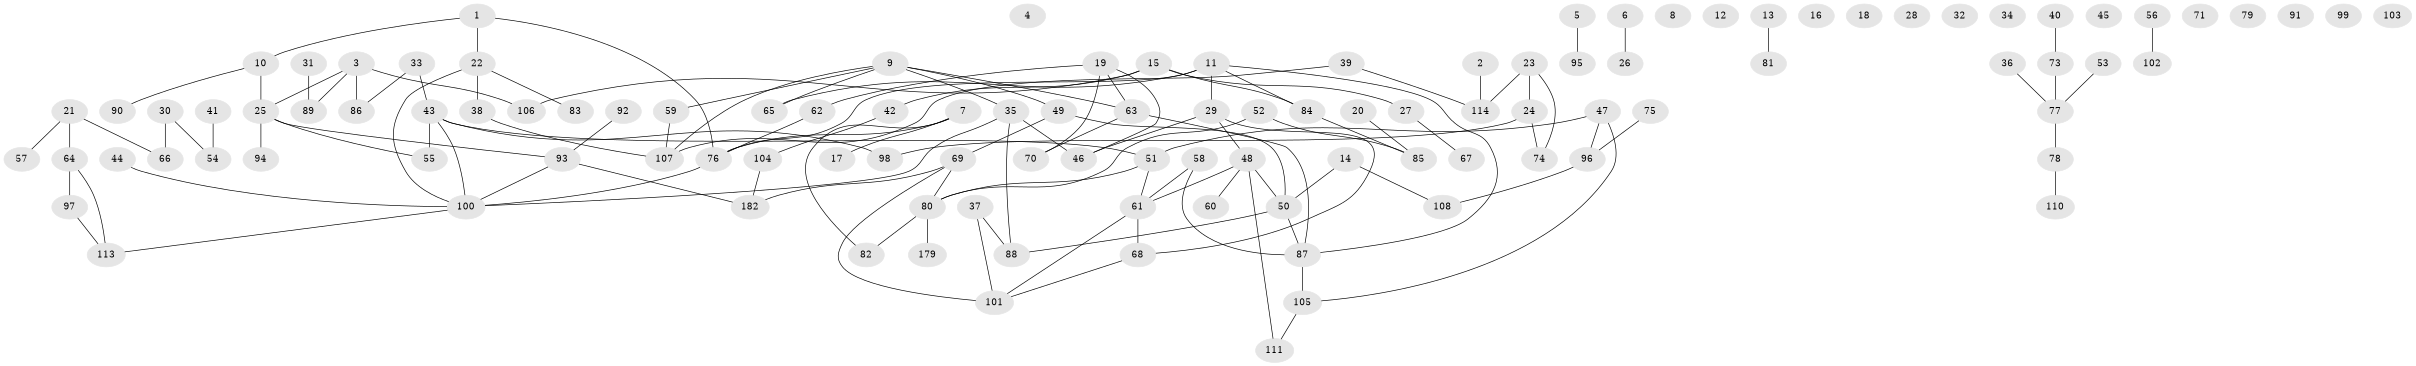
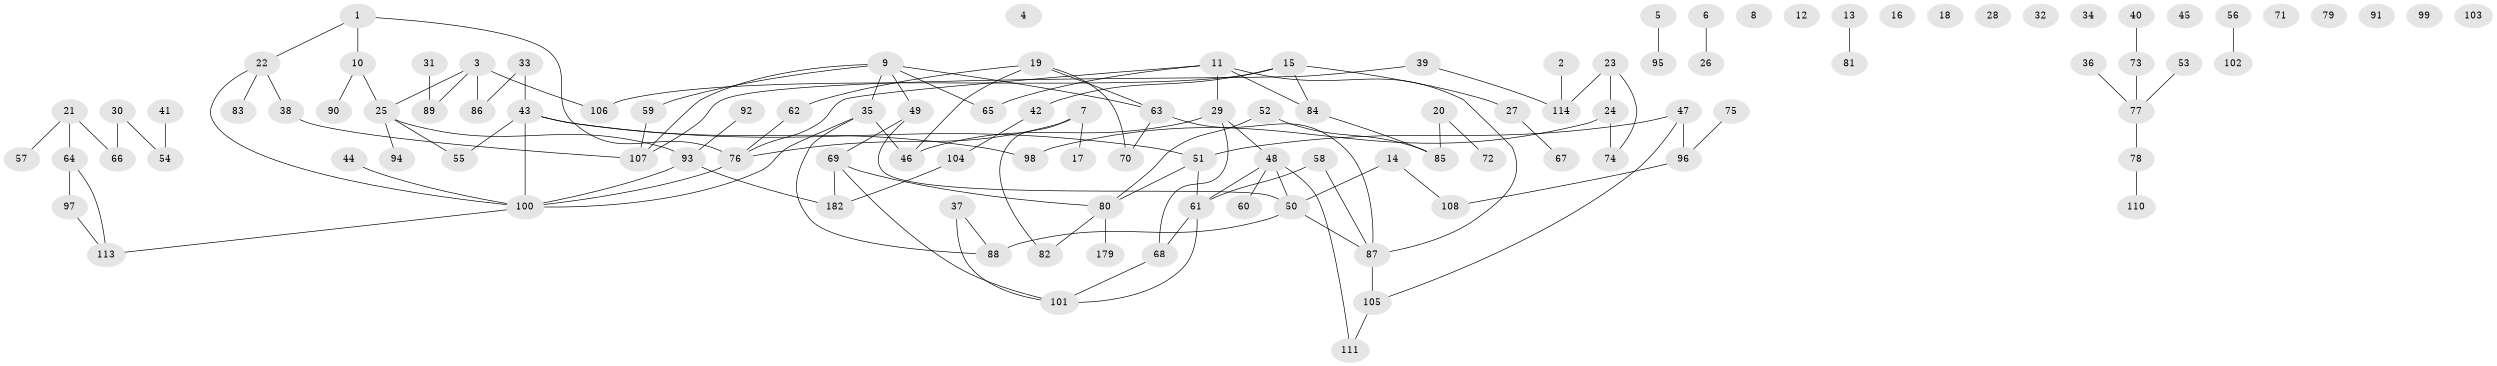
node "72": added
